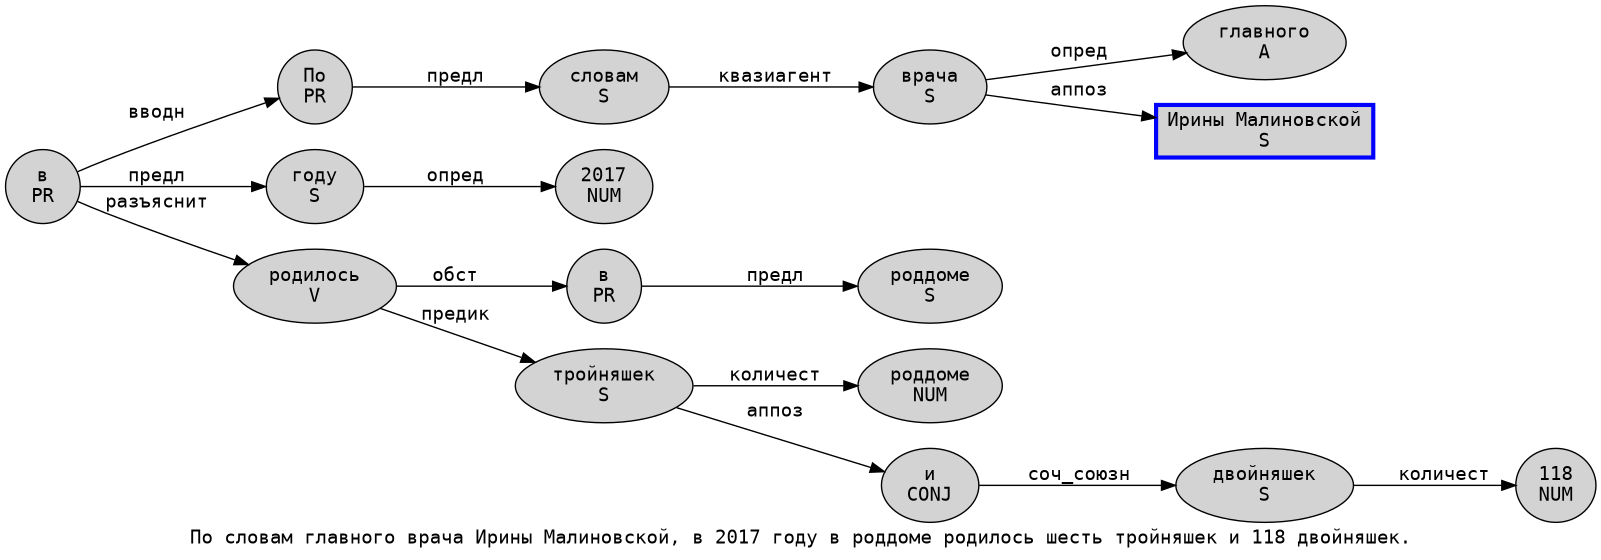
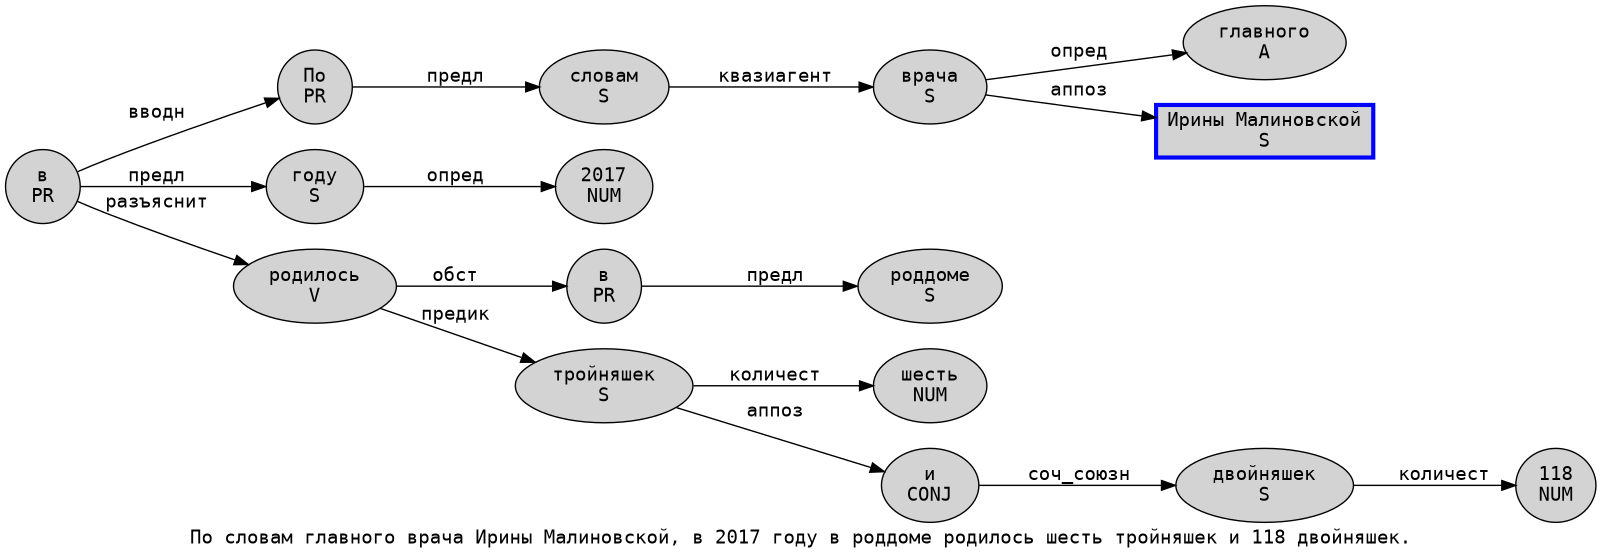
node "роддоме NUM": label "роддоме NUM" -> "шесть NUM"
